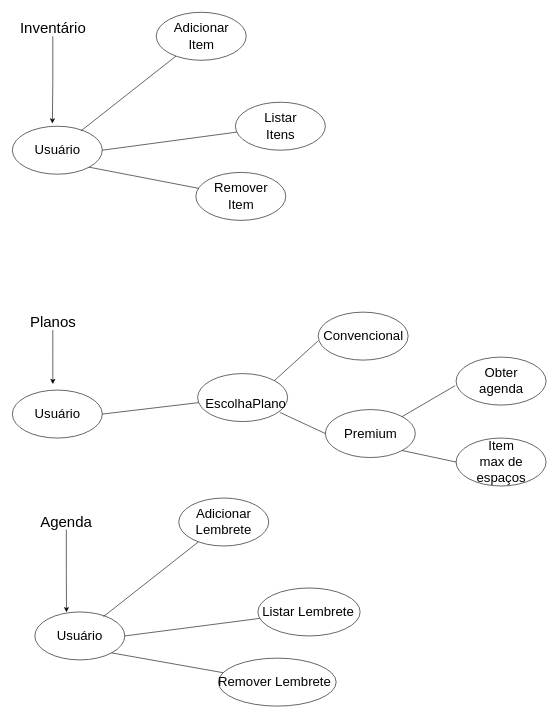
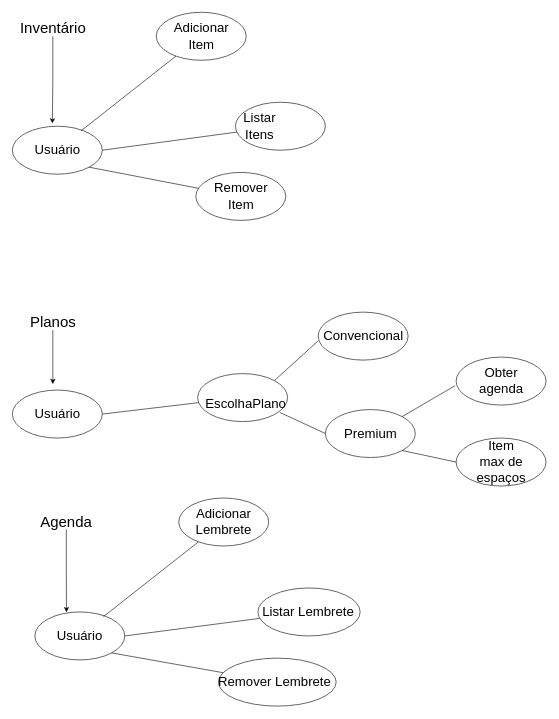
node "Listar Itens": moved (281, 126) -> (260, 126)
